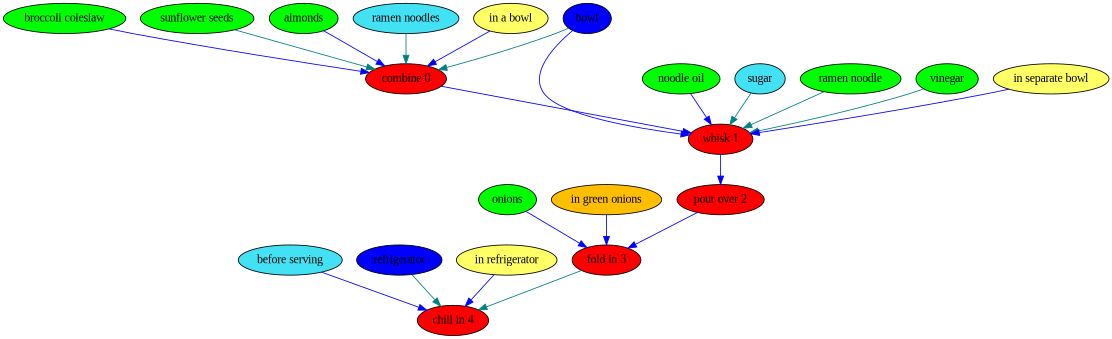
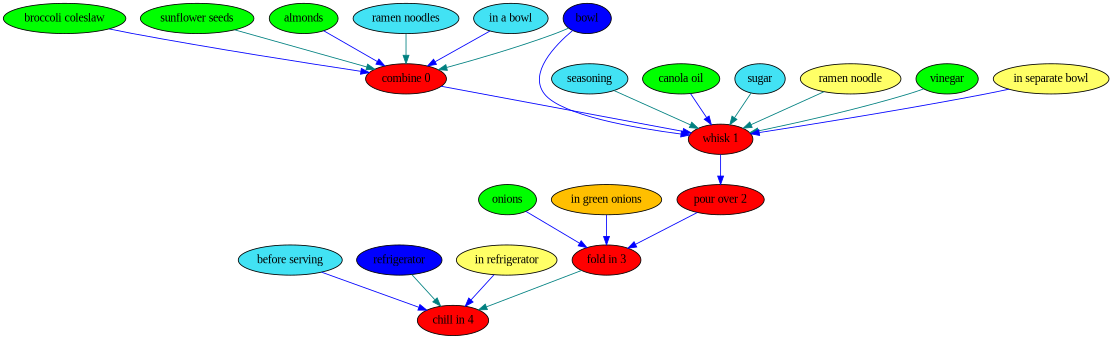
node "in a bowl": fillcolor #ffff66 -> #42e2f4
node "seasoning": added
node "noodle oil": label "noodle oil" -> "canola oil"
node "ramen noodle": fillcolor green -> #ffff66
